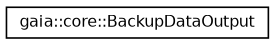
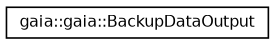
node "gaia::core::BackupDataOutput": label "gaia::core::BackupDataOutput" -> "gaia::gaia::BackupDataOutput"
